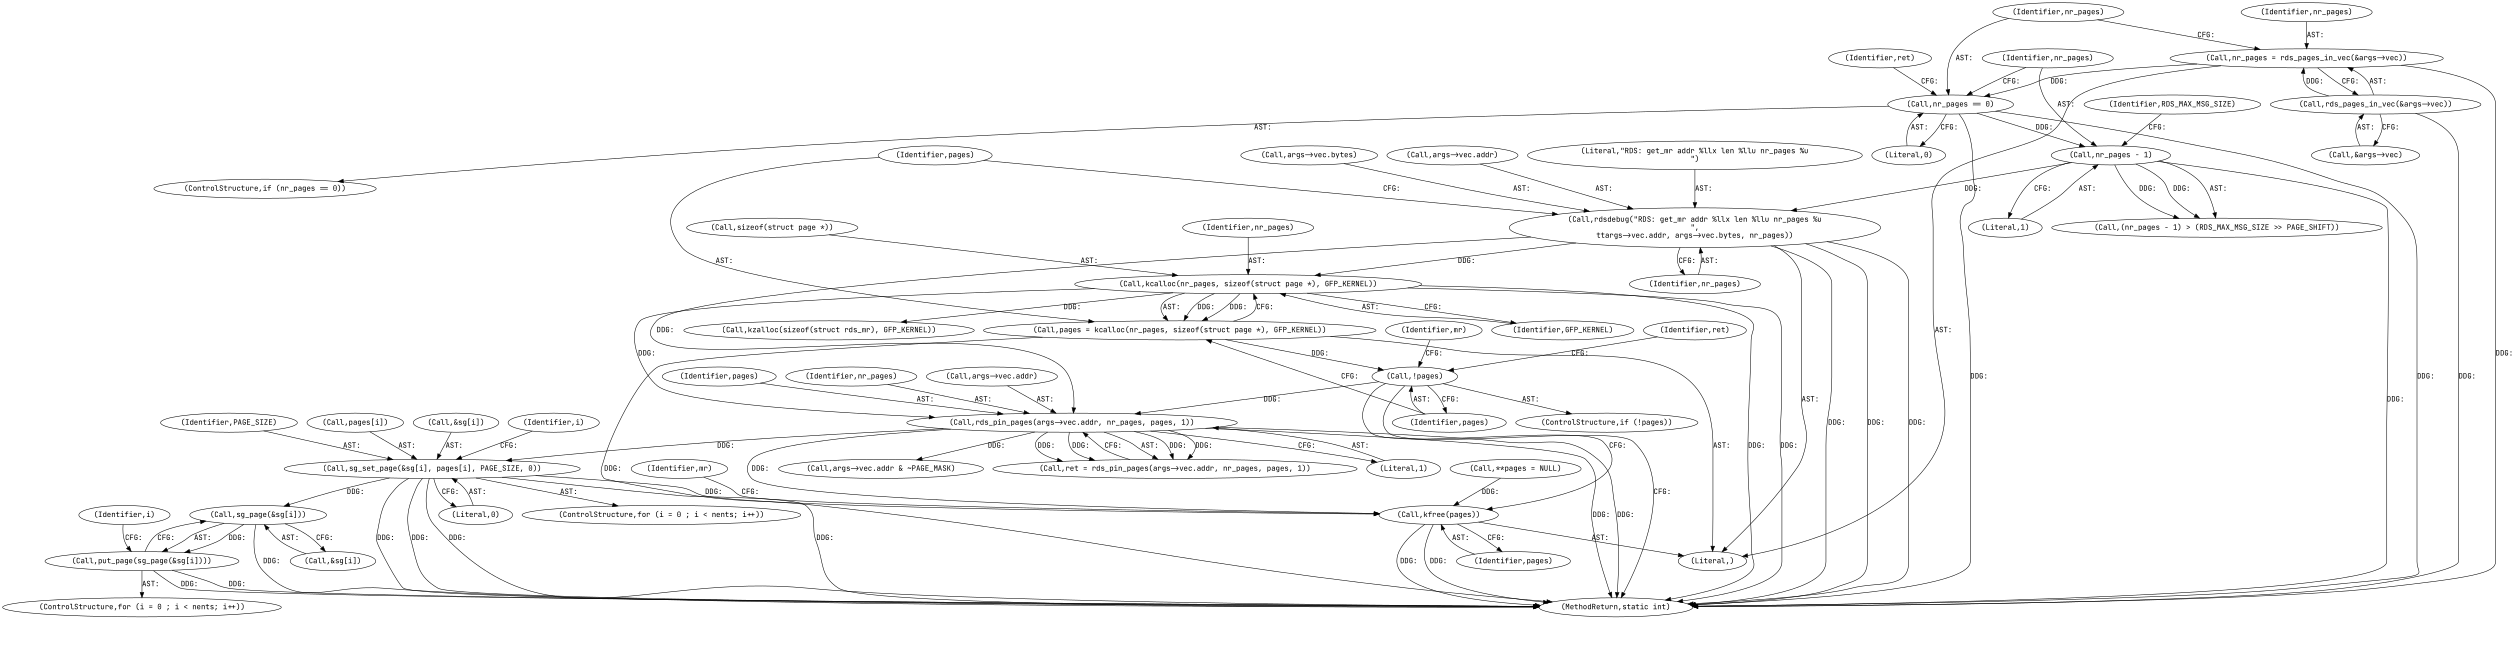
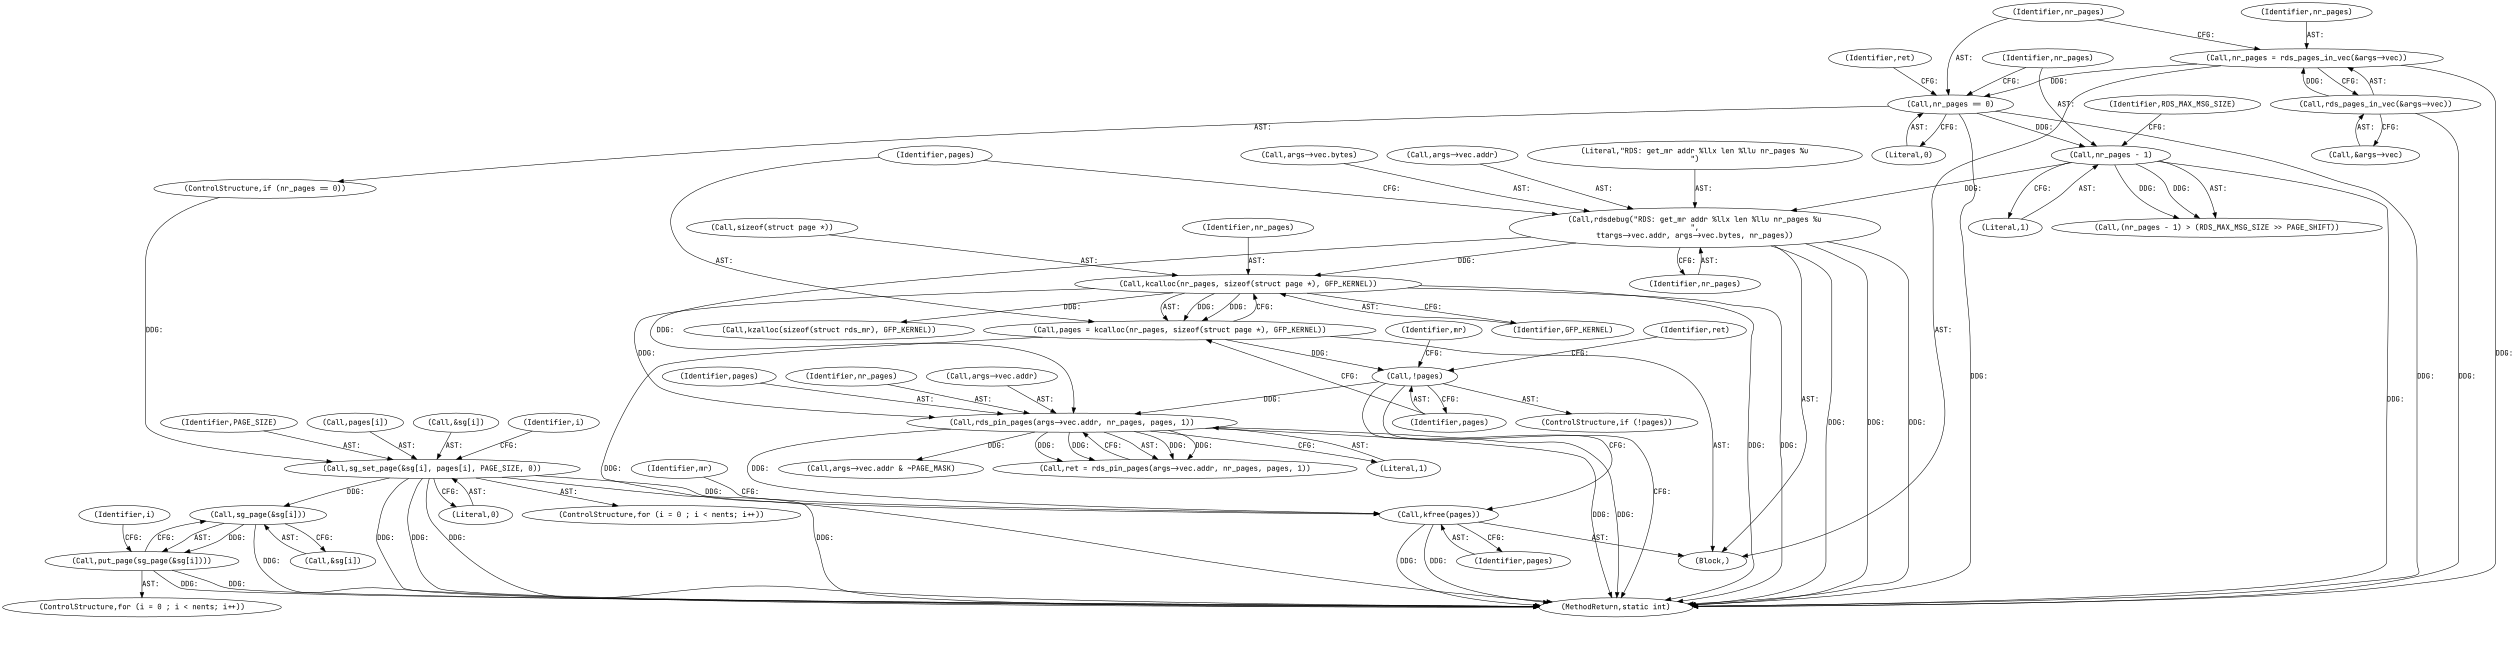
edge "(Call,rds_pin_pages(args->vec.addr, nr_pages, pages, 1))" -> "(Call,sg_set_page(&sg[i], pages[i], PAGE_SIZE, 0))": now "(ControlStructure,if (nr_pages == 0))" -> "(Call,sg_set_page(&sg[i], pages[i], PAGE_SIZE, 0))"
node "(Call,**pages = NULL)": removed
node "(Literal,)": label "(Literal,)" -> "(Block,)"
